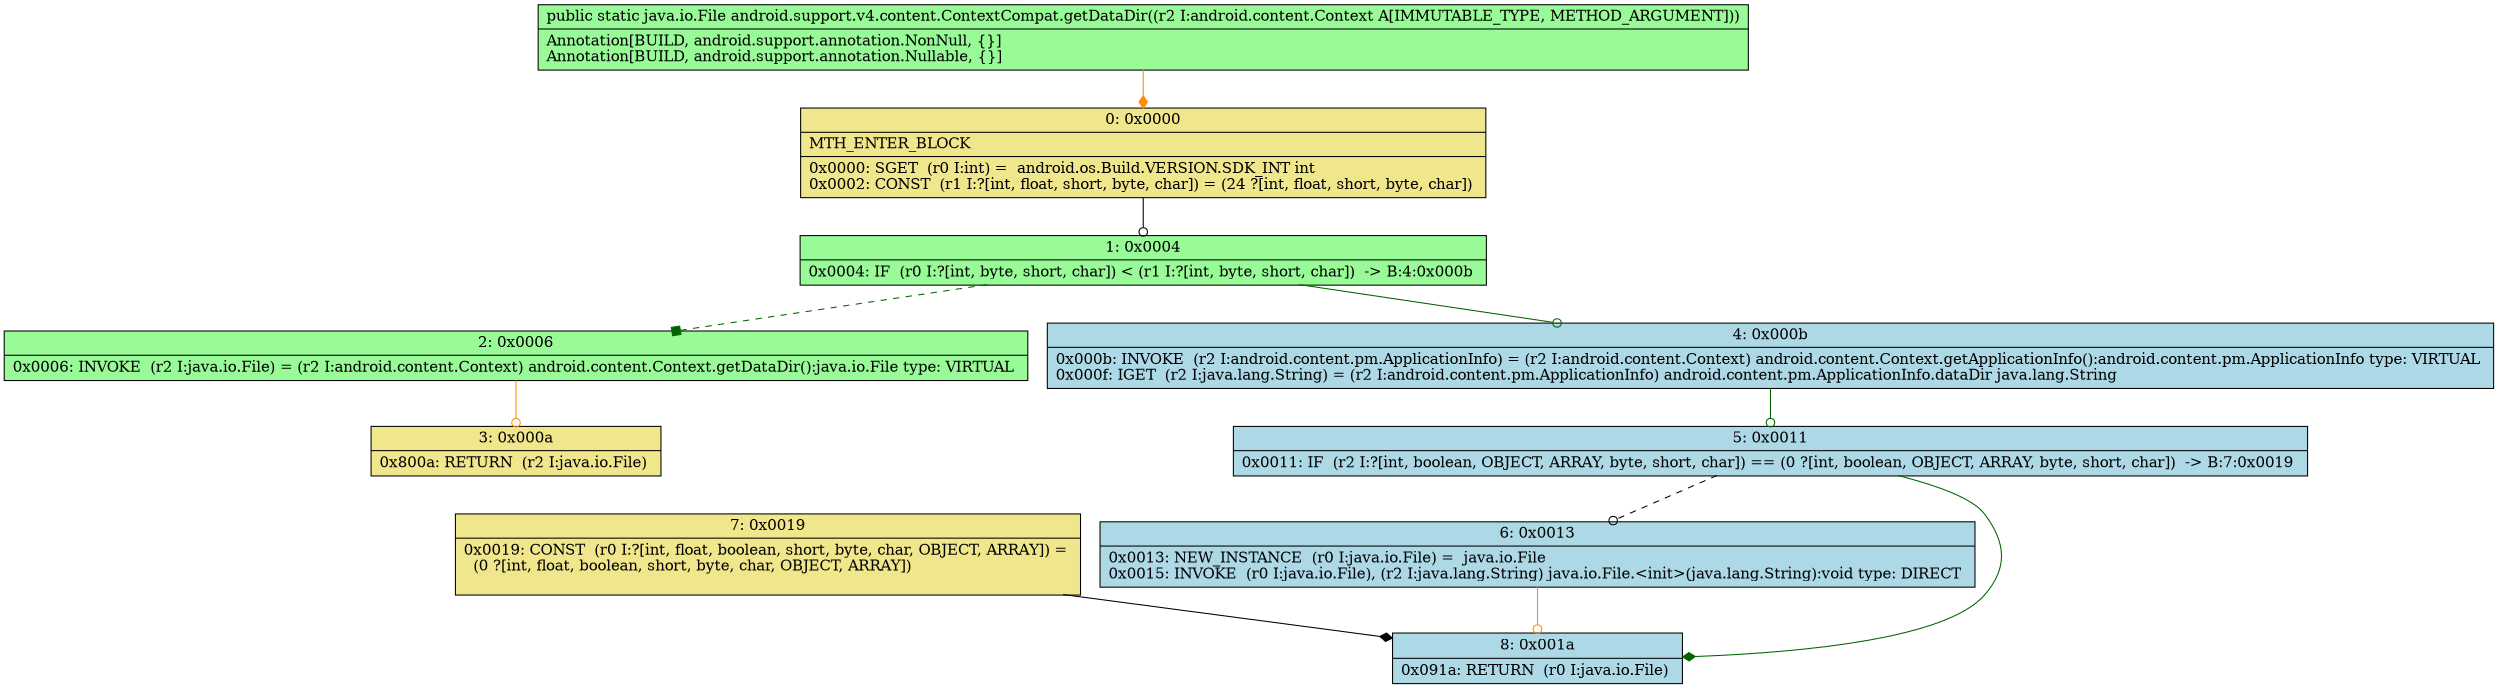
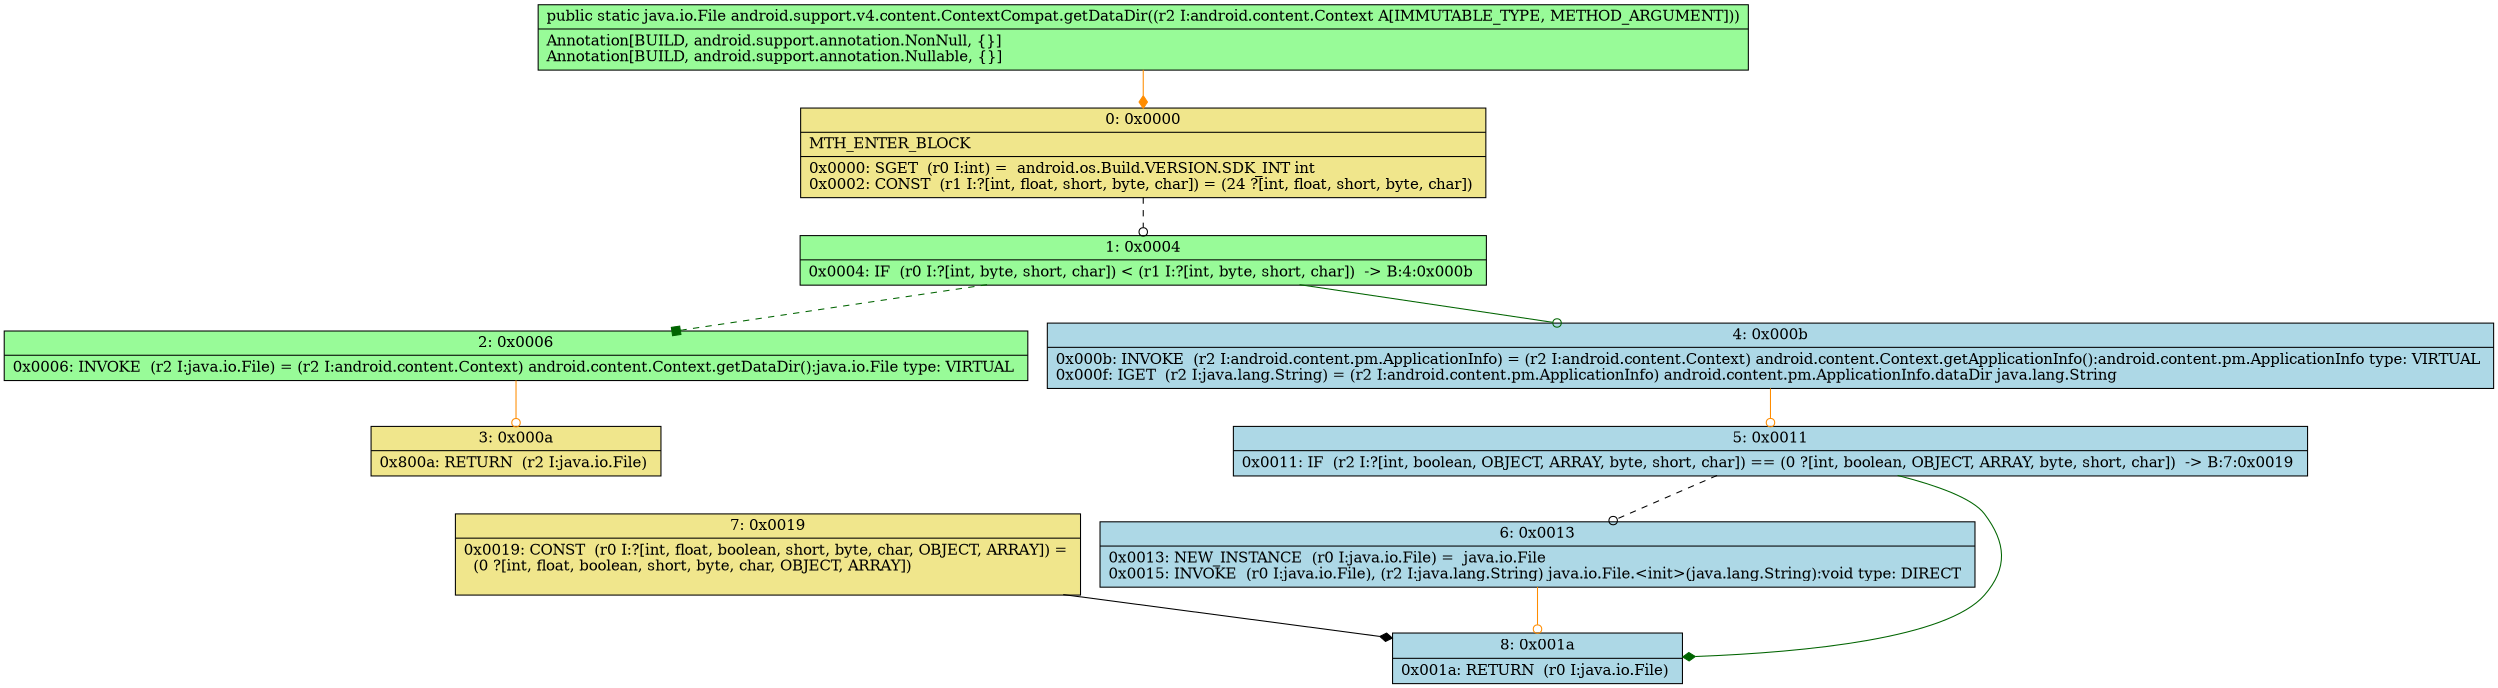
edge "0: 0x0000" -> "1: 0x0004": style solid -> dashed
edge "4: 0x000b" -> "5: 0x0011": color darkgreen -> darkorange
node "8: 0x001a": text "0x091a: RETURN  (r0 I:java.io.File)" -> "0x001a: RETURN  (r0 I:java.io.File)"
